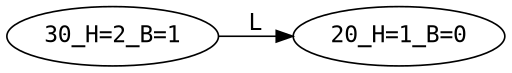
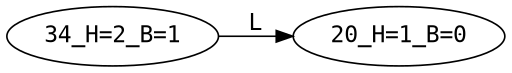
node "30_H=2_B=1": label "30_H=2_B=1" -> "34_H=2_B=1"
